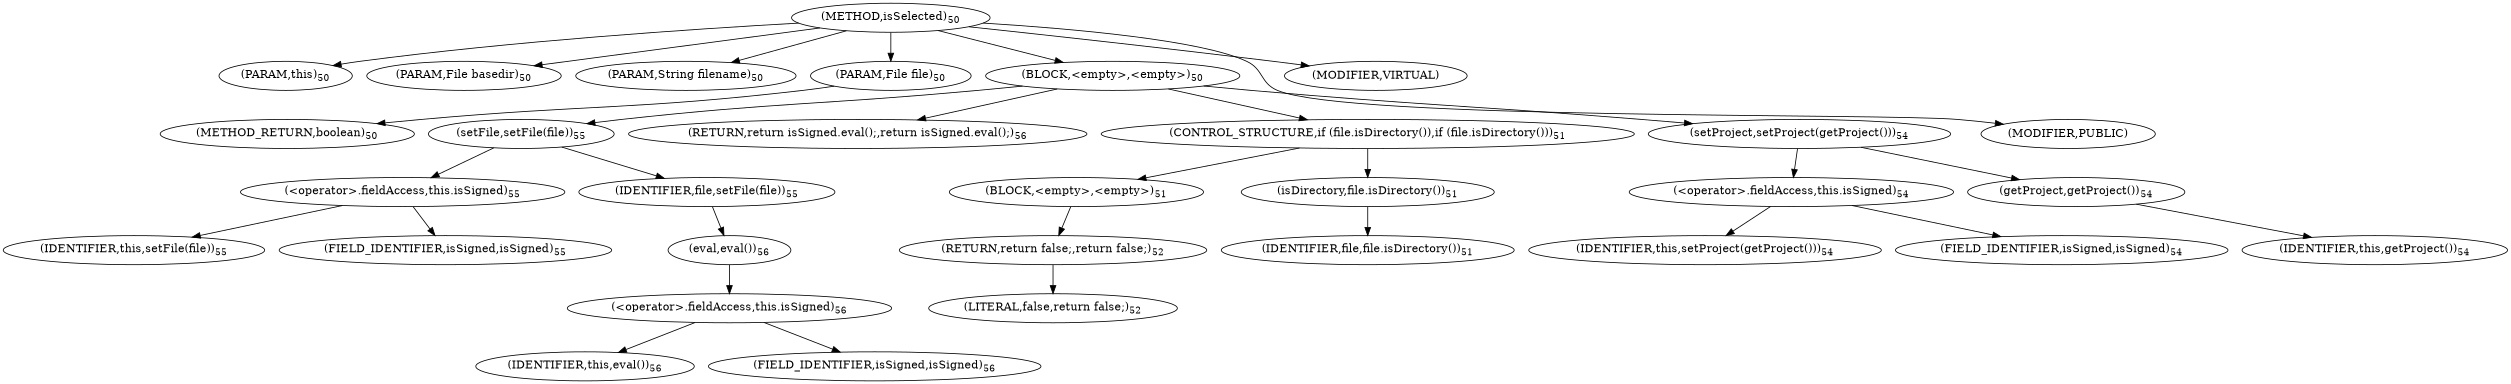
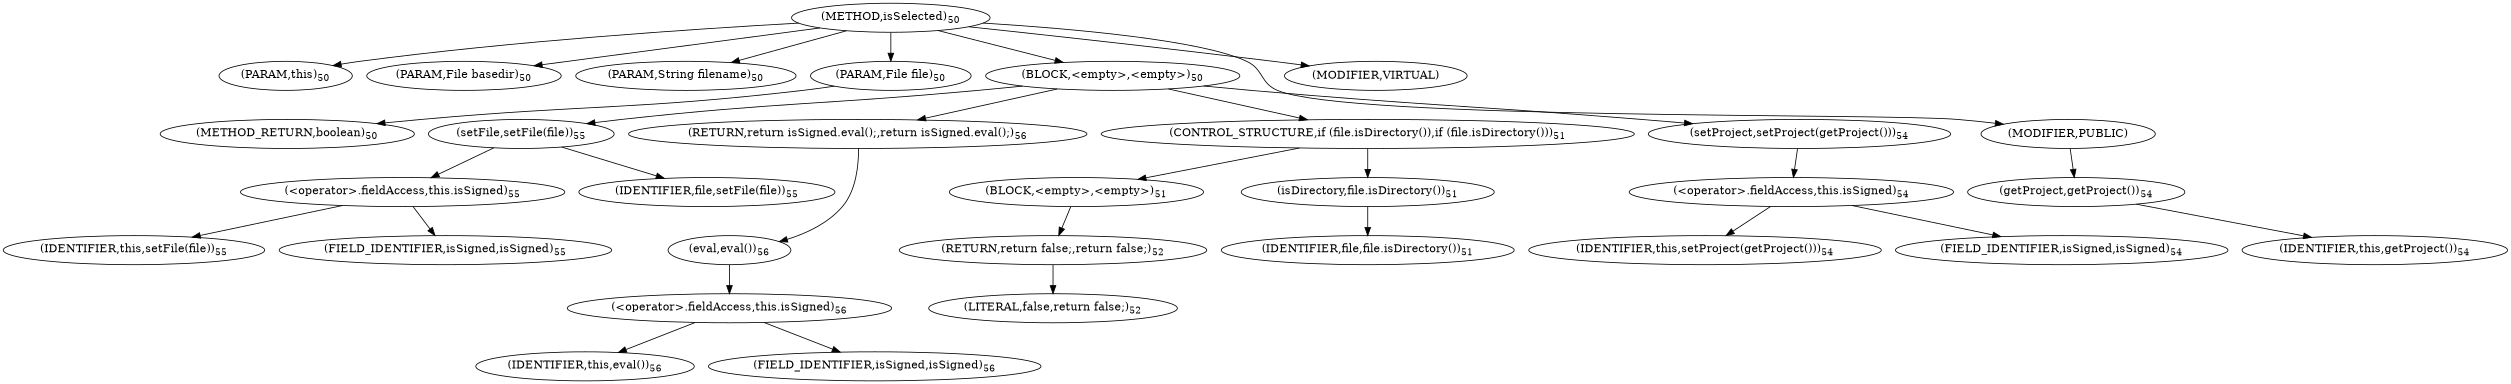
edge "(setProject,setProject(getProject()))" -> "(getProject,getProject())": now "(MODIFIER,PUBLIC)" -> "(getProject,getProject())"
edge "(IDENTIFIER,file,setFile(file))" -> "(eval,eval())": now "(RETURN,return isSigned.eval();,return isSigned.eval();)" -> "(eval,eval())"
